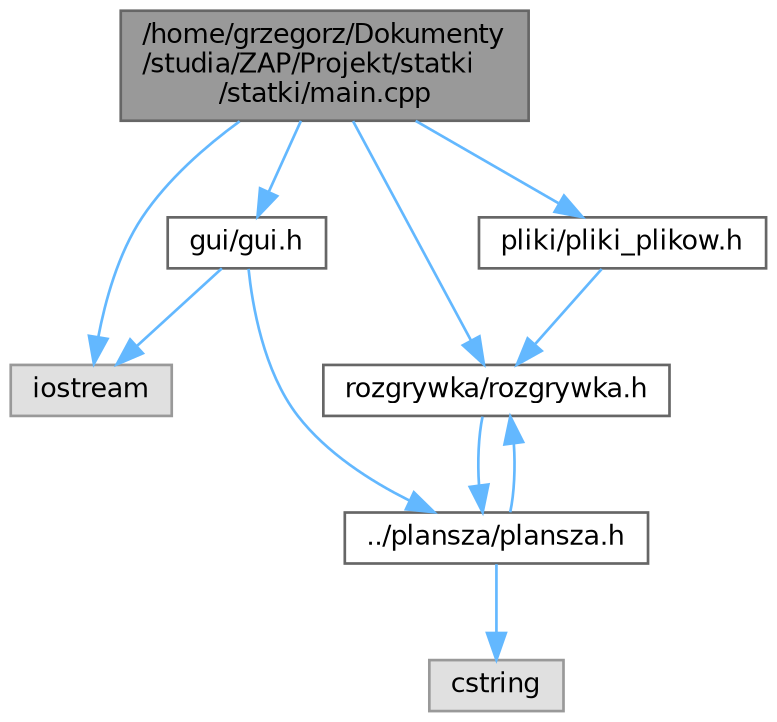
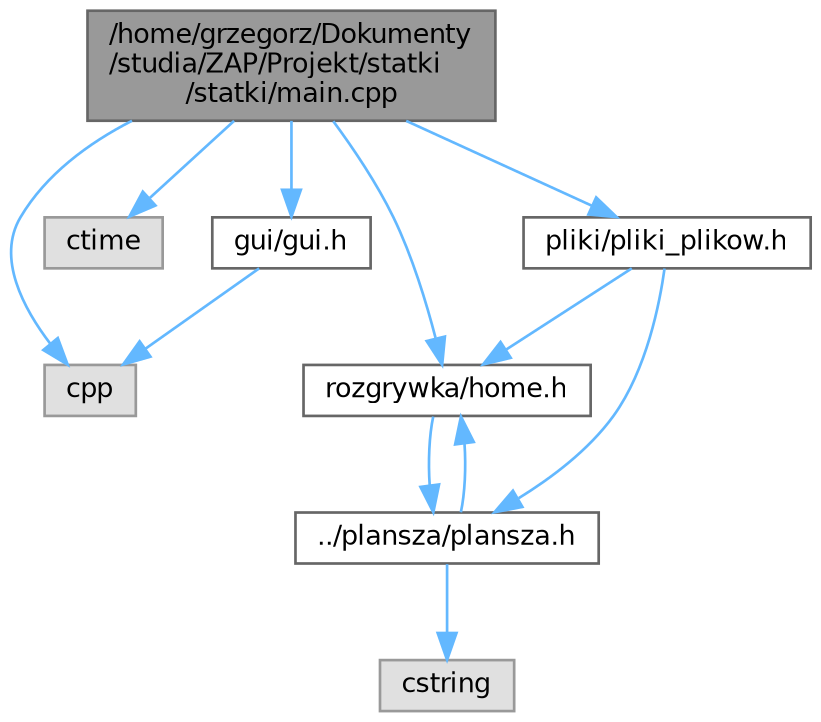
node "ctime": added
node "iostream": label "iostream" -> "cpp"
node "rozgrywka/rozgrywka.h": label "rozgrywka/rozgrywka.h" -> "rozgrywka/home.h"
edge "gui/gui.h" -> "../plansza/plansza.h": now "pliki/pliki_plikow.h" -> "../plansza/plansza.h"
